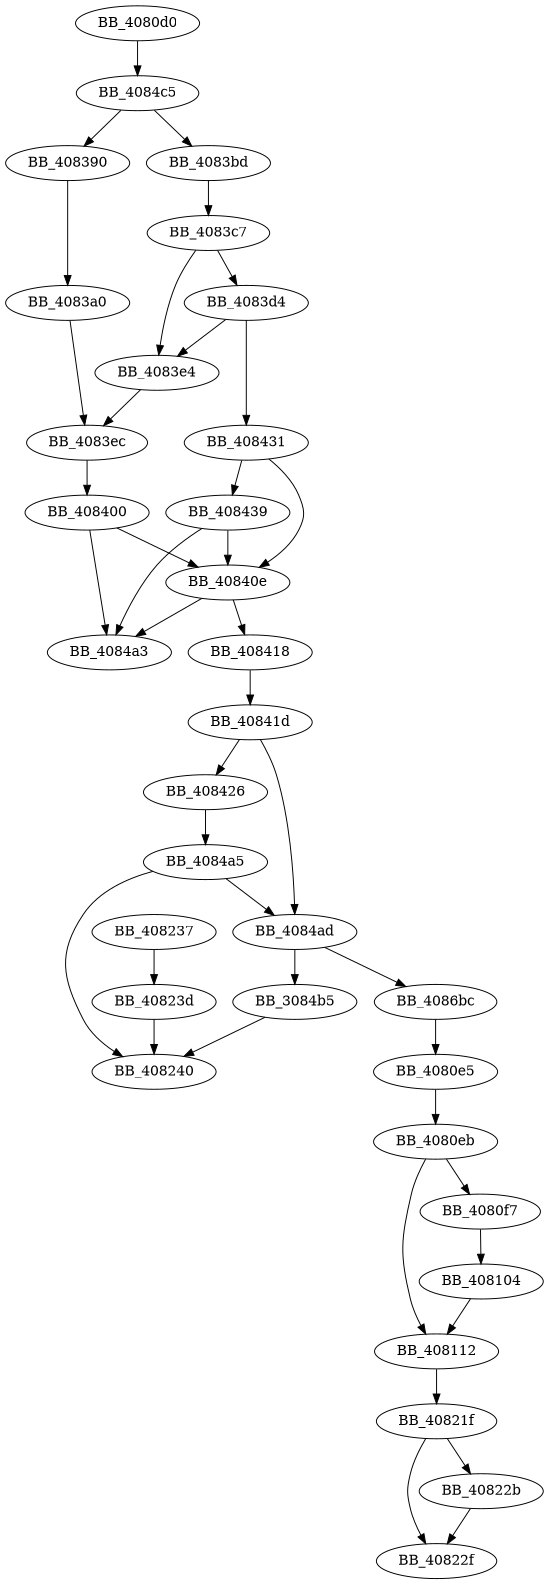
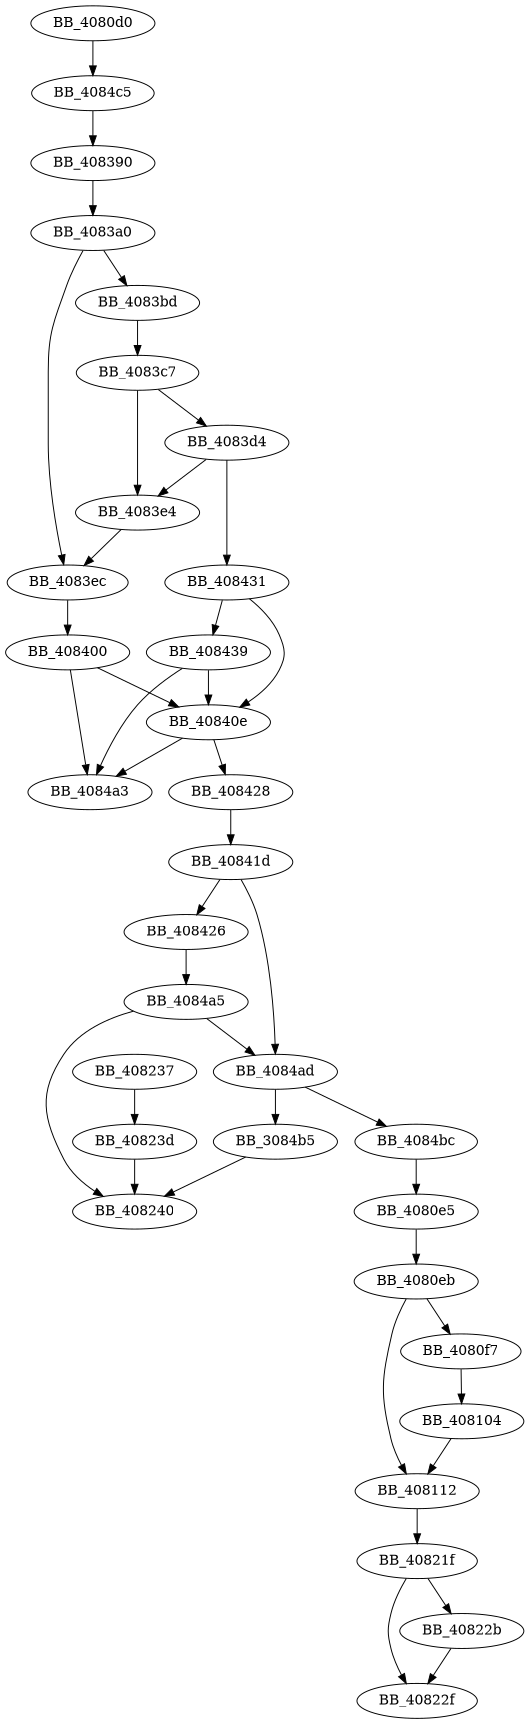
edge "BB_4084c5" -> "BB_4083bd": now "BB_4083a0" -> "BB_4083bd"
node "BB_408418": label "BB_408418" -> "BB_408428"
node "BB_4086bc": label "BB_4086bc" -> "BB_4084bc"
